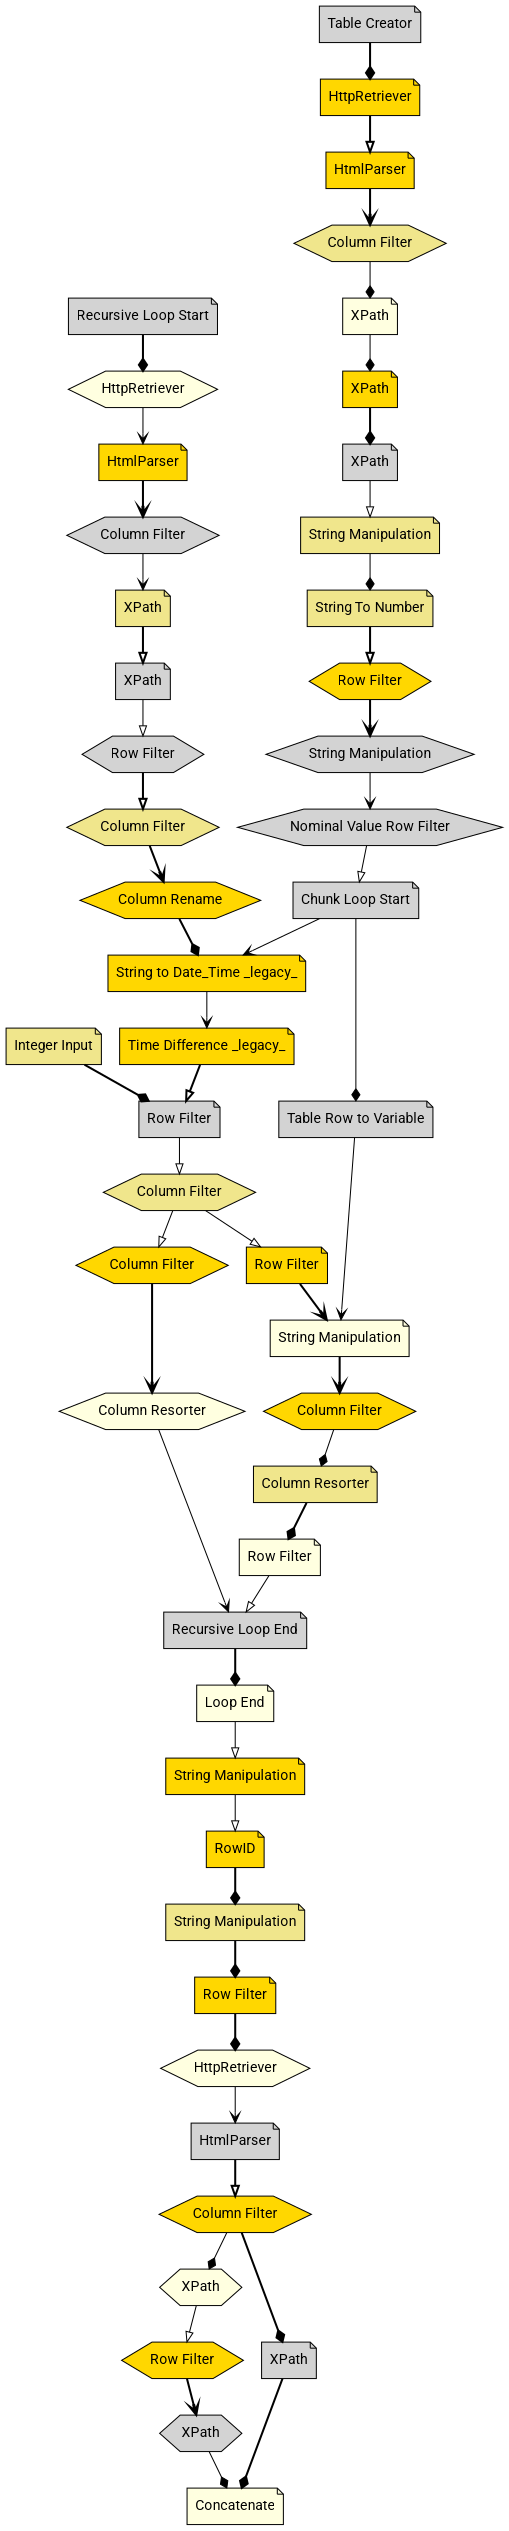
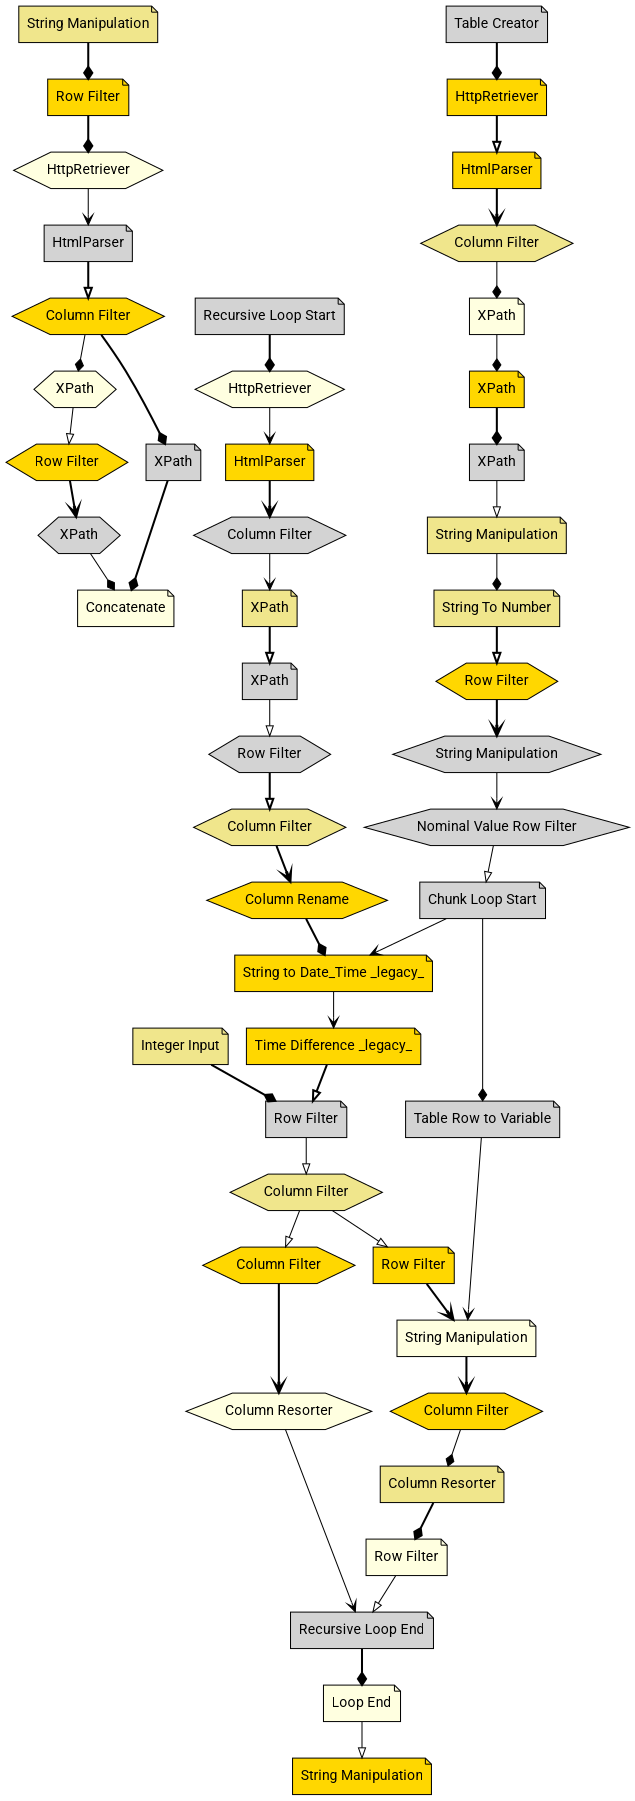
node "RowID": removed
